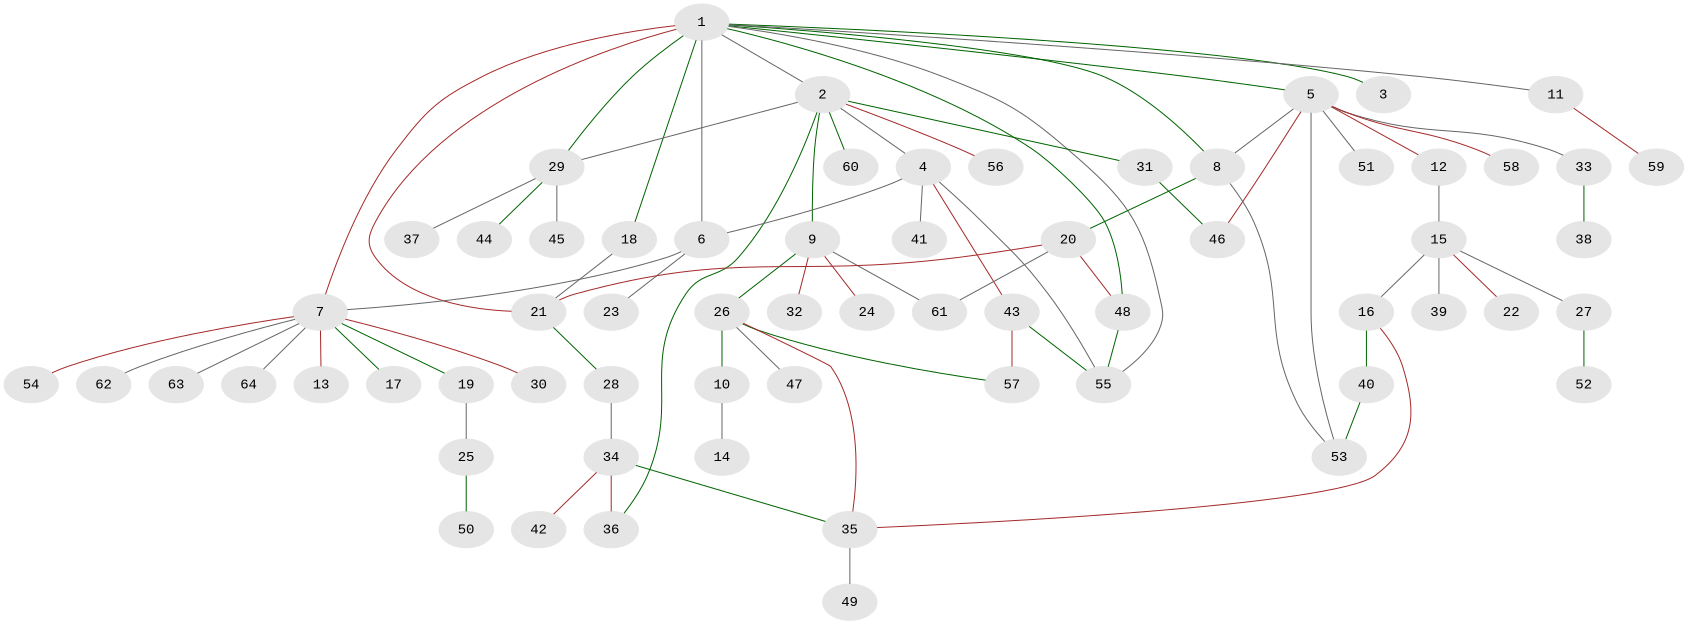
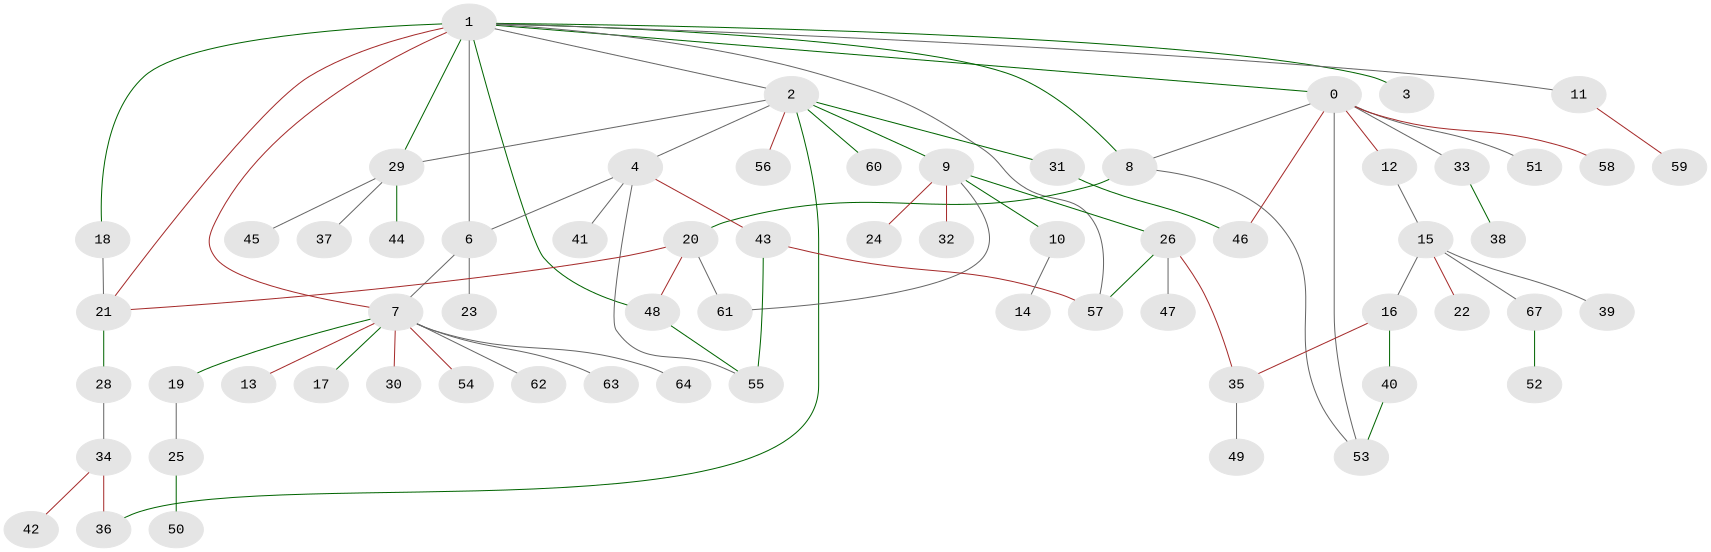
node "5": label "5" -> "0"
edge "1" -- "55": now "1" -- "57"
node "27": label "27" -> "67"
edge "26" -- "10": now "9" -- "10"
edge "34" -- "35": removed
